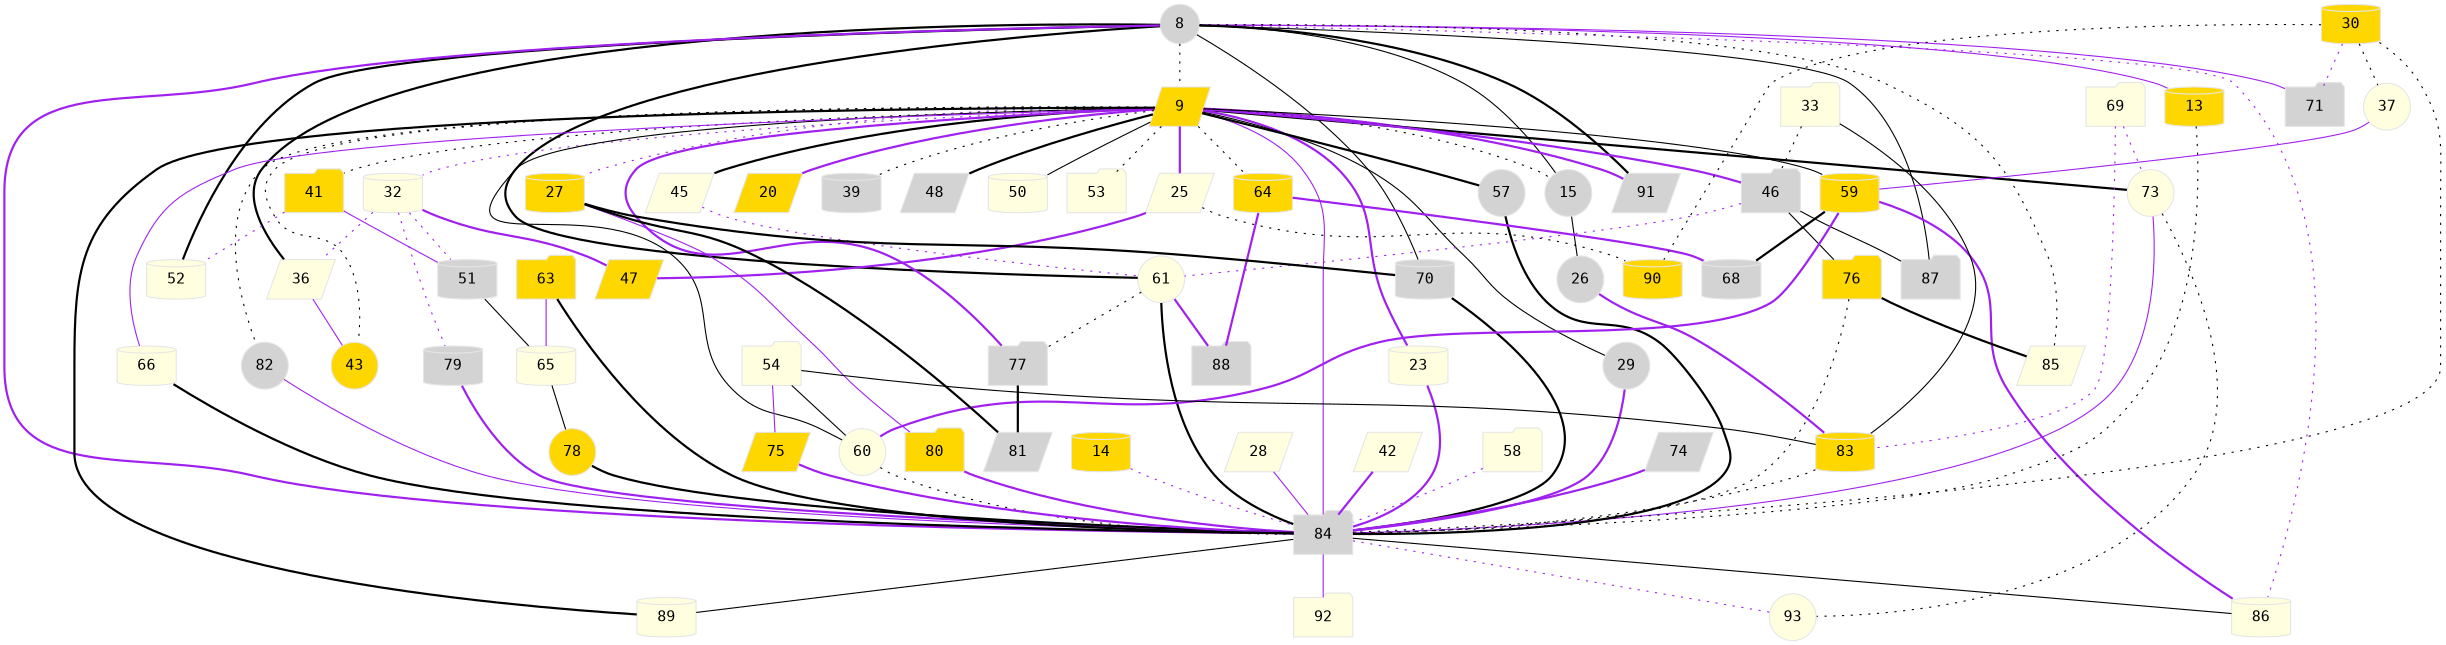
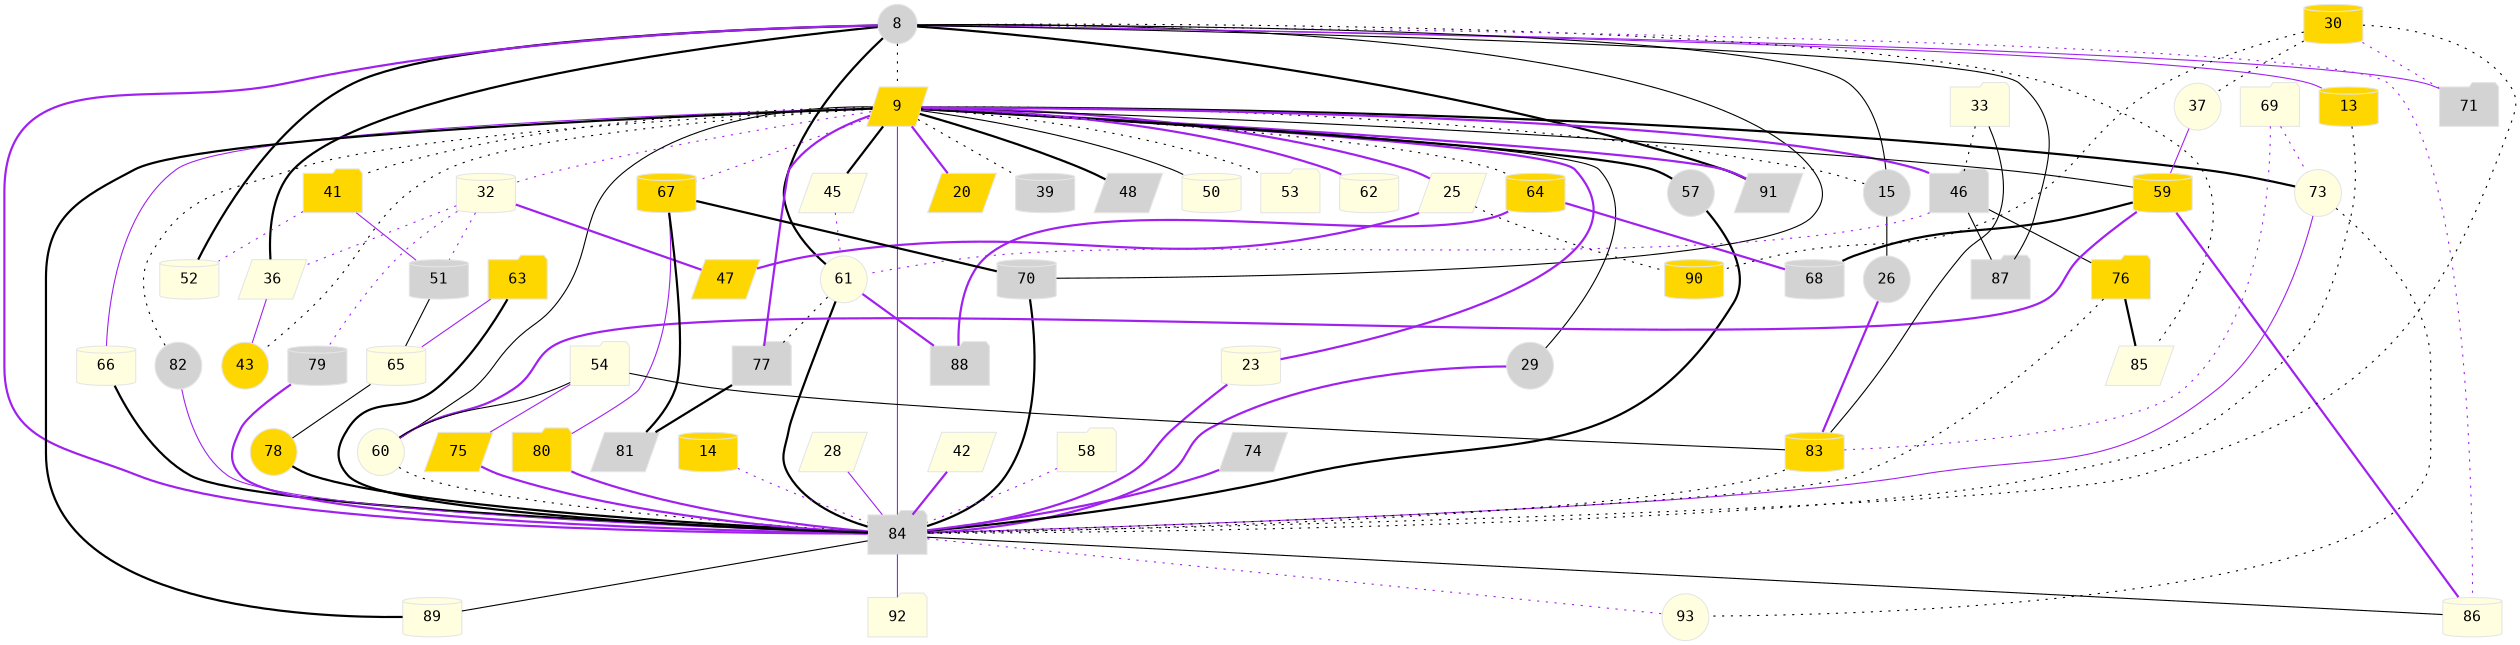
node "27": label "27" -> "67"
node "62": added
